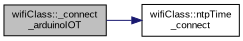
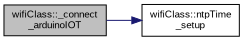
node "wifiClass::ntpTime _connect": label "wifiClass::ntpTime _connect" -> "wifiClass::ntpTime _setup"
